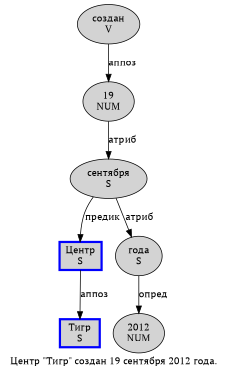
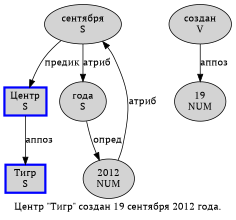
edge "19 NUM" -> "сентября S": now "2012 NUM" -> "сентября S"
